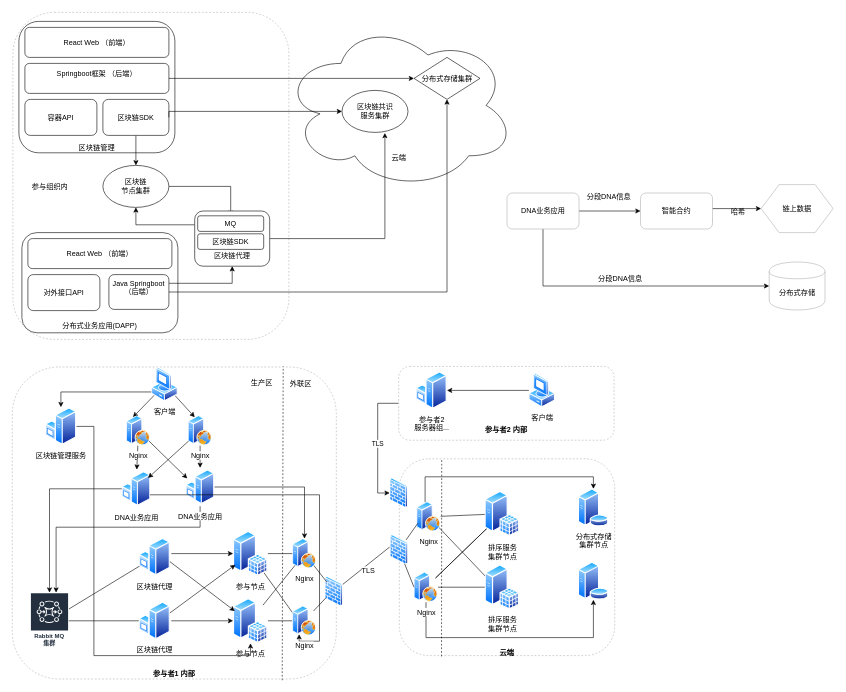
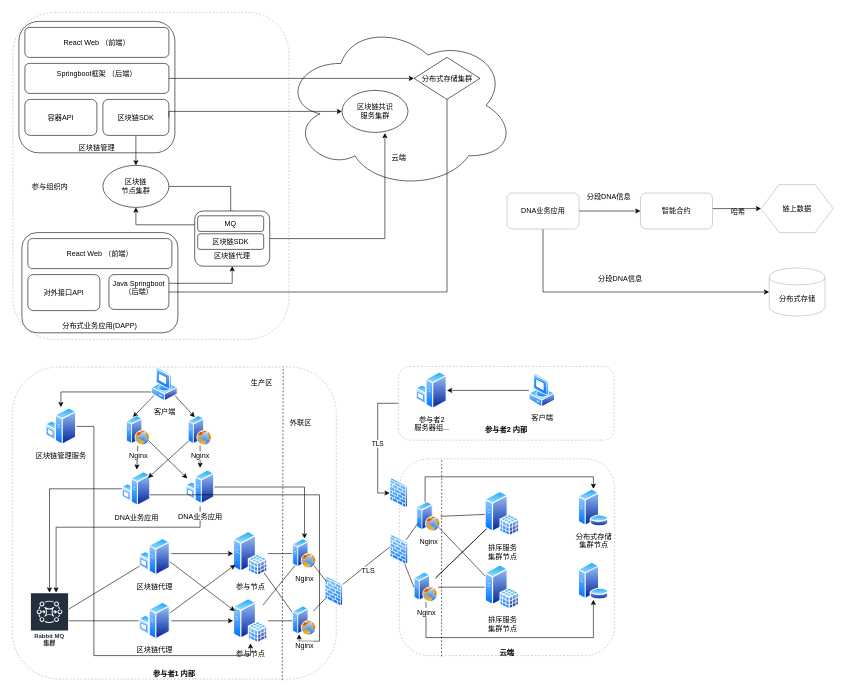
edge "Java Springboot （后端）" -> "分布式存储集群": arrowhead classic -> none
node "分布式存储": moved (797, 286) -> (797, 292)
node "外联区": moved (303, 382) -> (303, 421)
